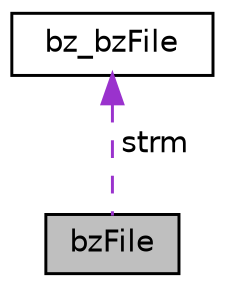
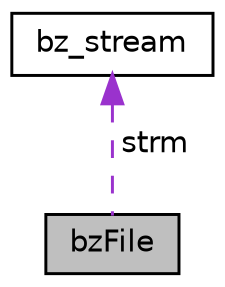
node "bz_bzFile": label "bz_bzFile" -> "bz_stream"
